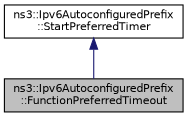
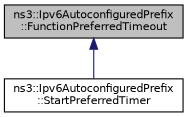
edge "ns3::Ipv6AutoconfiguredPrefix ::FunctionPreferredTimeout" -> "ns3::Ipv6AutoconfiguredPrefix ::StartPreferredTimer": reversed
